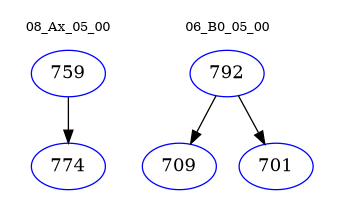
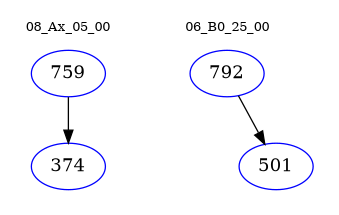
cluster "06_B0_05_00": label "06_B0_05_00" -> "06_B0_25_00"
node "774": label "774" -> "374"
node "709": removed
node "701": label "701" -> "501"
